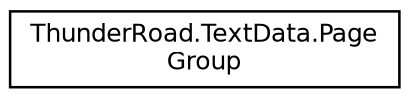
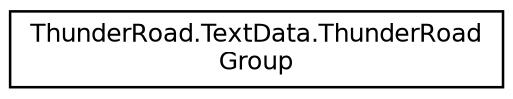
node "ThunderRoad.TextData.Page Group": label "ThunderRoad.TextData.Page Group" -> "ThunderRoad.TextData.ThunderRoad Group"
